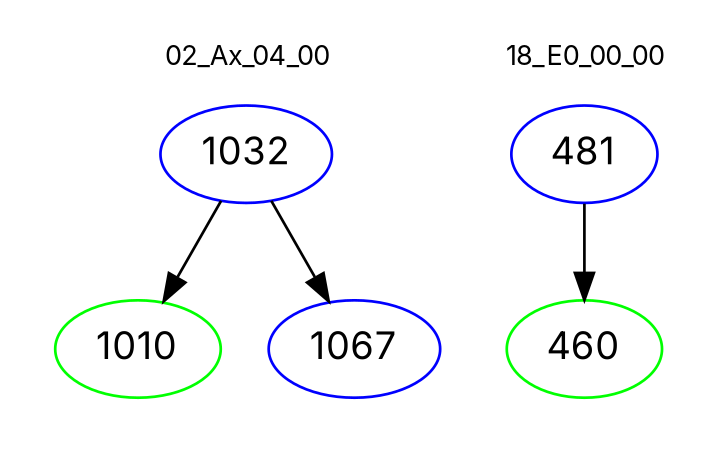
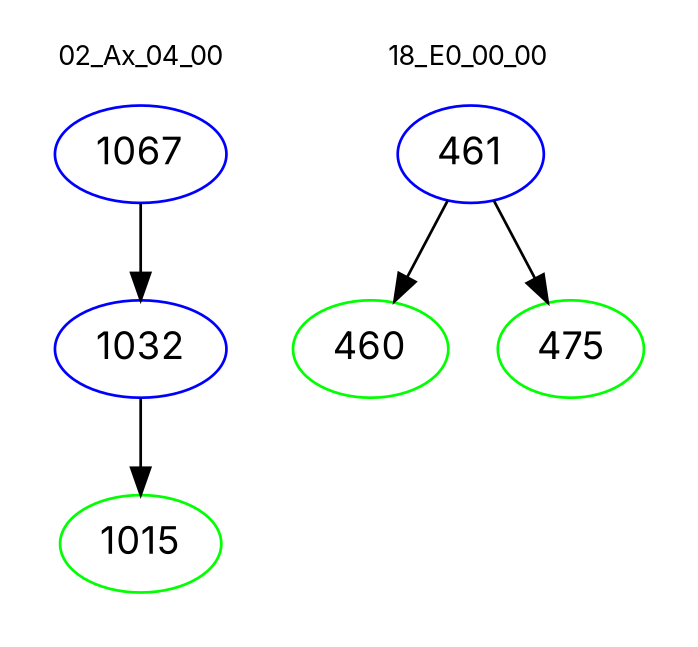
node "481": label "481" -> "461"
edge "1032" -> "1067": reversed
node "1010": label "1010" -> "1015"
node "475": added
